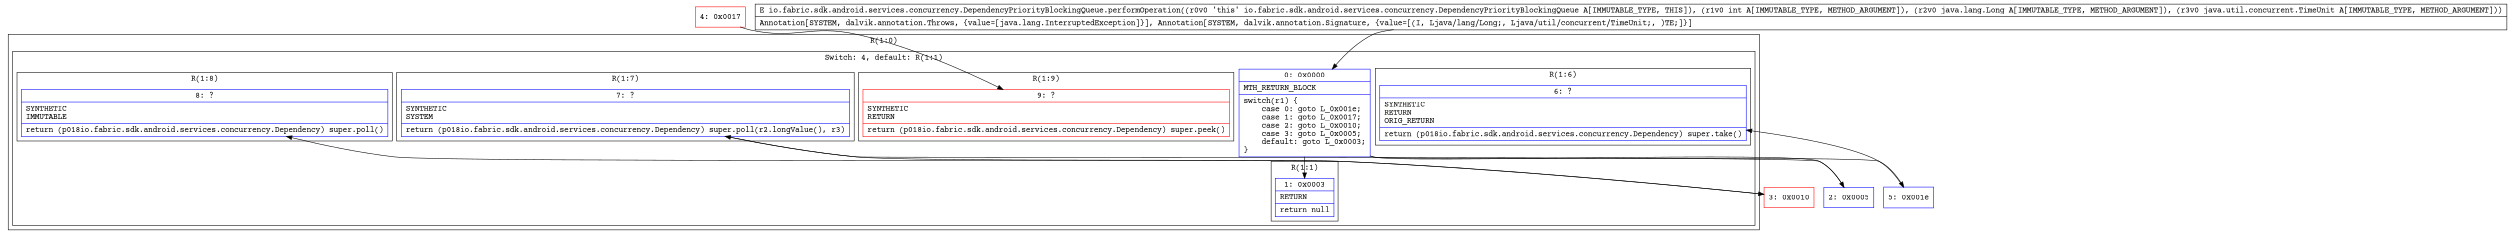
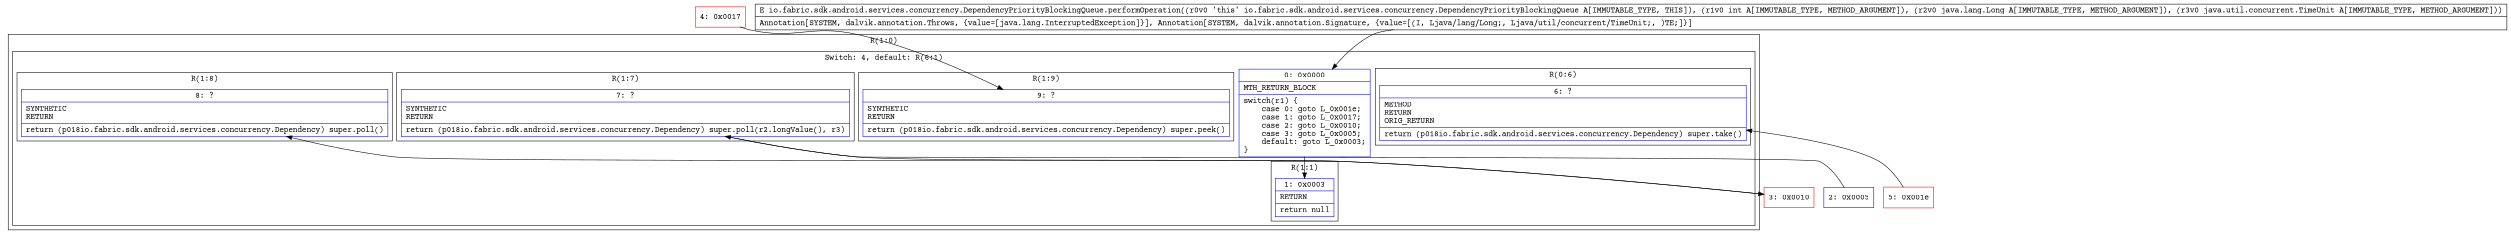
cluster "Switch: 4, default: R(1:1)": label "Switch: 4, default: R(1:1)" -> "Switch: 4, default: R(6:1)"
cluster "R(1:6)": label "R(1:6)" -> "R(0:6)"
node "6: ?": text "SYNTHETIC" -> "METHOD"
node "9: ?": color red -> blue
node "8: ?": text "IMMUTABLE" -> "RETURN"
node "7: ?": text "SYSTEM" -> "RETURN"
edge "0: 0x0000" -> "2: 0x0005": removed
edge "0: 0x0000" -> "5: 0x001e": removed
node "5: 0x001e": color blue -> red
